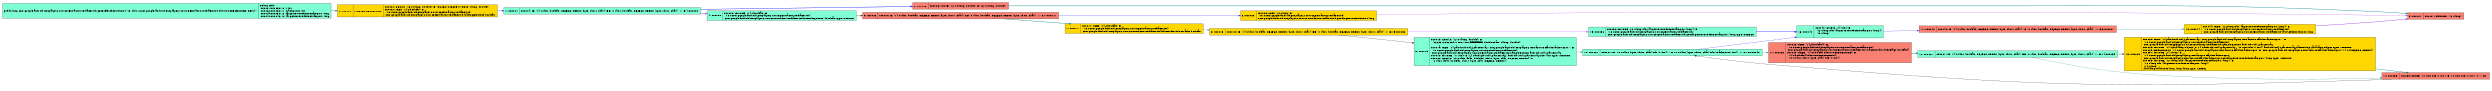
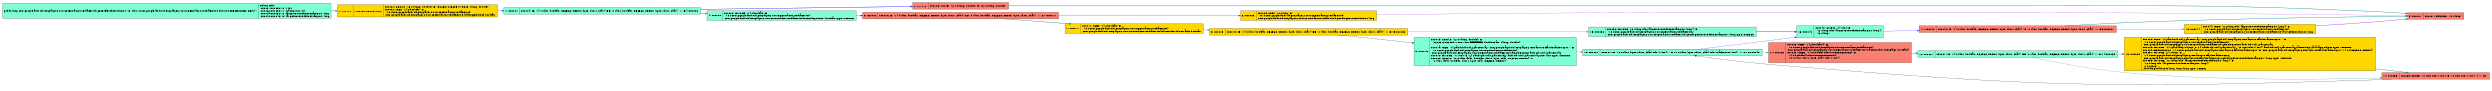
edge "17: 0x0042" -> "3: 0x0007": added
